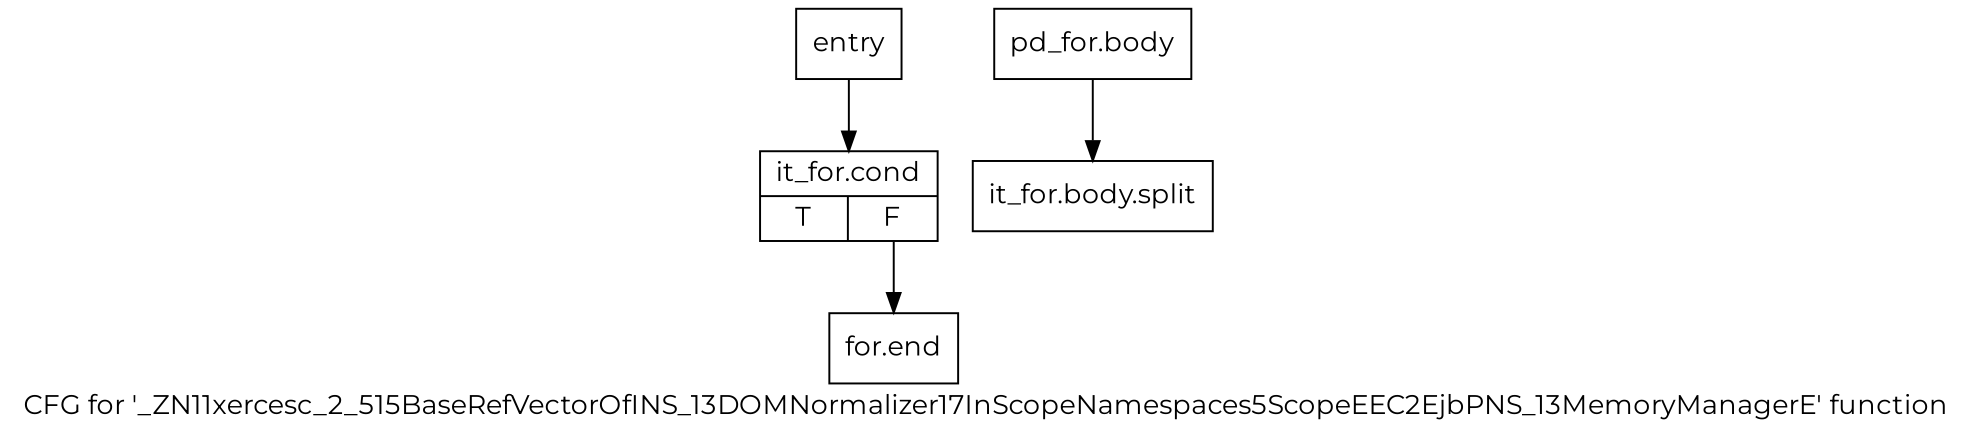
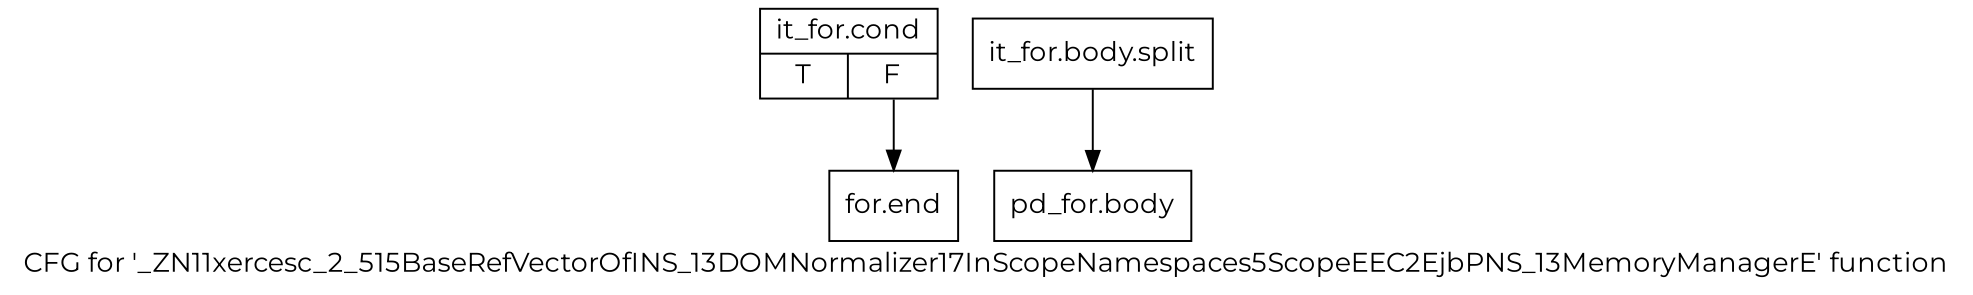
node "entry": removed
edge "pd_for.body" -> "it_for.body.split": reversed
